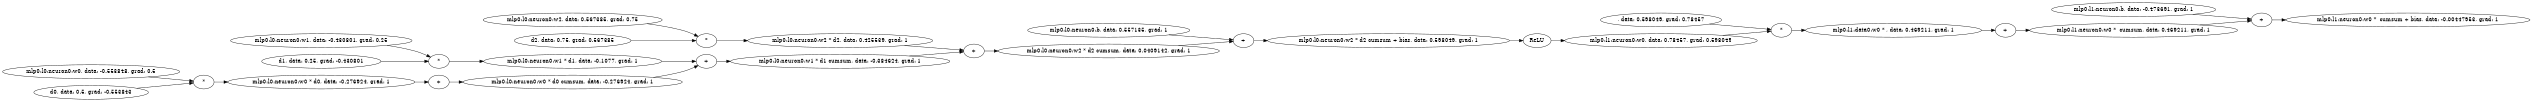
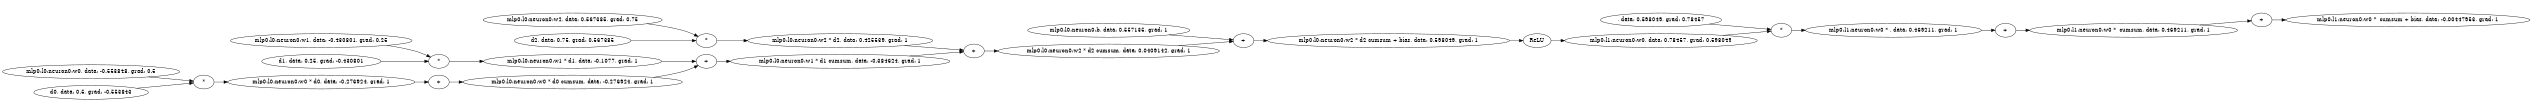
node "mlp0:l1:neuron0:b, data: -0.473691, grad: 1": removed
node "mlp0:l1:data0:w0 * , data: 0.469211, grad: 1": label "mlp0:l1:data0:w0 * , data: 0.469211, grad: 1" -> "mlp0:l1:neuron0:w0 * , data: 0.469211, grad: 1"
